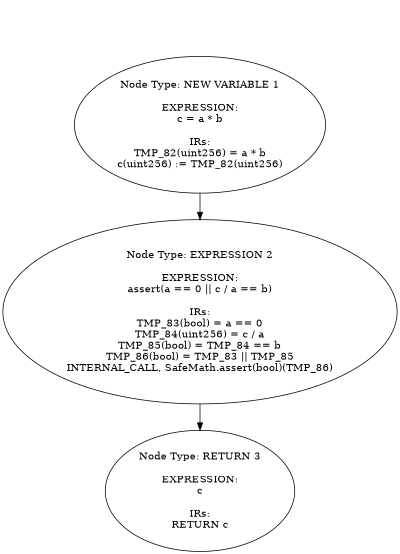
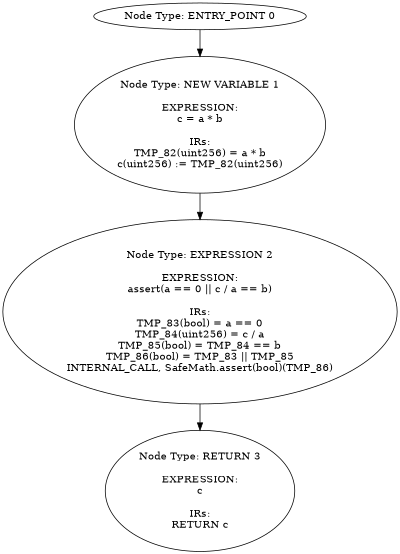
node "Node Type: ENTRY_POINT 0": added
